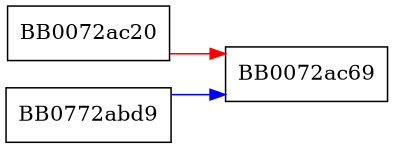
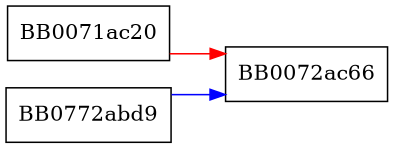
node "BB0072ac20": label "BB0072ac20" -> "BB0071ac20"
node "BB0072ac69": label "BB0072ac69" -> "BB0072ac66"
